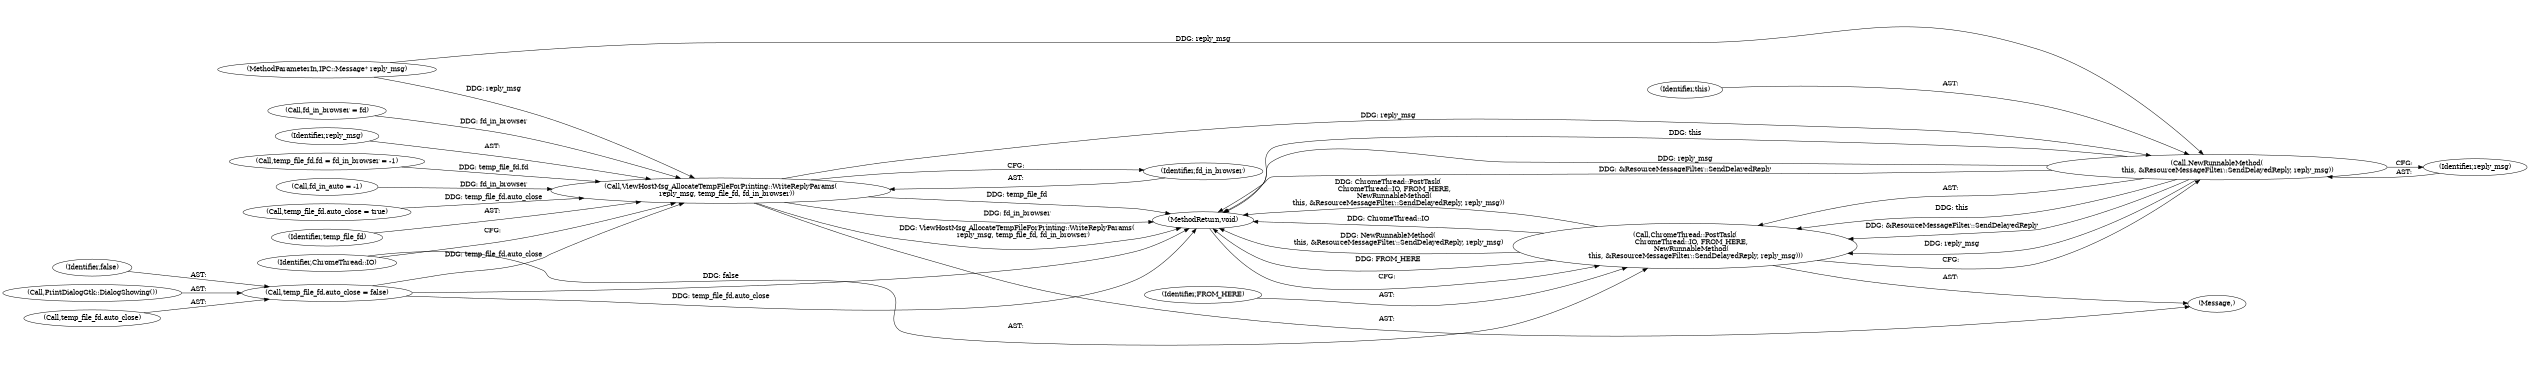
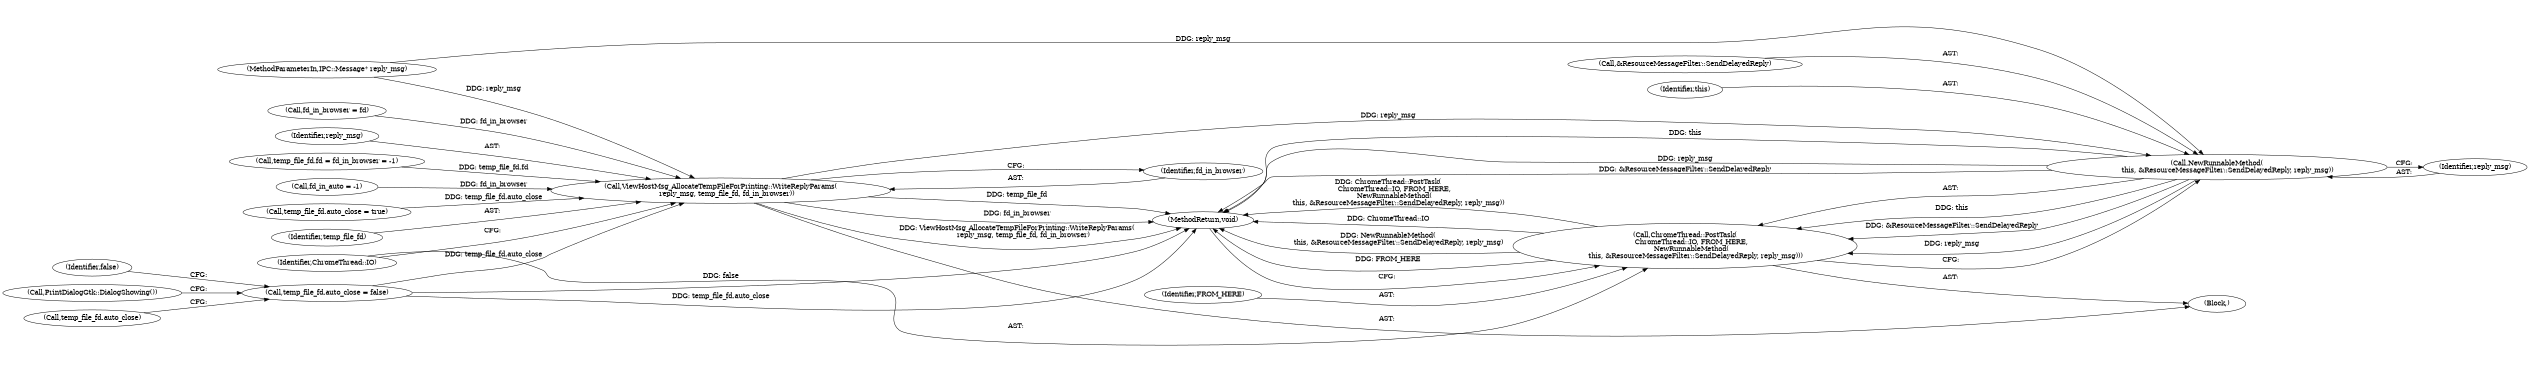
node "(Call,&ResourceMessageFilter::SendDelayedReply)": added
edge "(Identifier,false)" -> "(Call,temp_file_fd.auto_close = false)": label "AST: " -> "CFG: "
edge "(Call,PrintDialogGtk::DialogShowing())" -> "(Call,temp_file_fd.auto_close = false)": label "AST: " -> "CFG: "
edge "(Call,temp_file_fd.auto_close)" -> "(Call,temp_file_fd.auto_close = false)": label "AST: " -> "CFG: "
node "(Message,)": label "(Message,)" -> "(Block,)"
